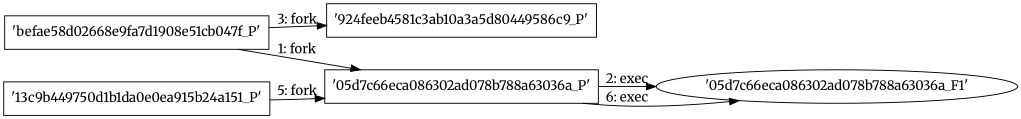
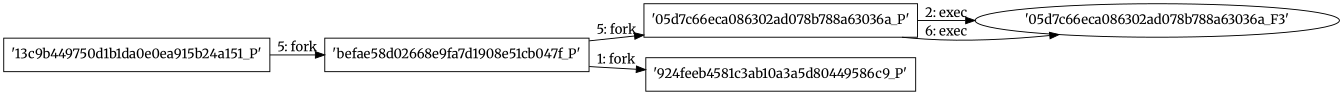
edge "'befae58d02668e9fa7d1908e51cb047f_P'" -> "'924feeb4581c3ab10a3a5d80449586c9_P'": label "3: fork" -> "1: fork"
edge "'befae58d02668e9fa7d1908e51cb047f_P'" -> "'05d7c66eca086302ad078b788a63036a_P'": label "1: fork" -> "5: fork"
node "'05d7c66eca086302ad078b788a63036a_F1'": label "'05d7c66eca086302ad078b788a63036a_F1'" -> "'05d7c66eca086302ad078b788a63036a_F3'"
edge "'13c9b449750d1b1da0e0ea915b24a151_P'" -> "'05d7c66eca086302ad078b788a63036a_P'": now "'13c9b449750d1b1da0e0ea915b24a151_P'" -> "'befae58d02668e9fa7d1908e51cb047f_P'"
